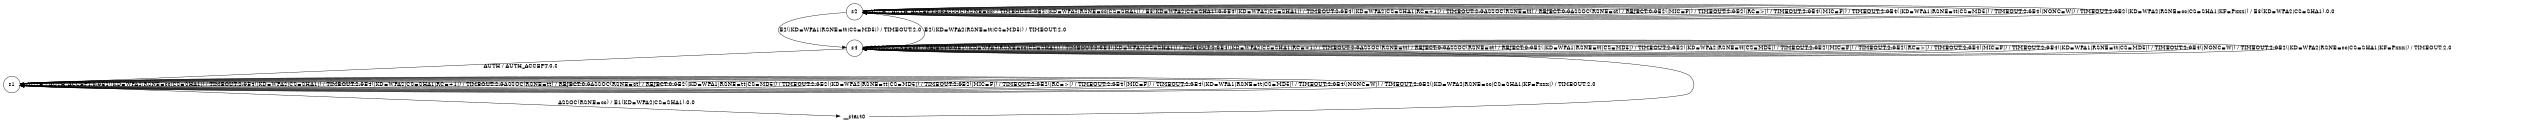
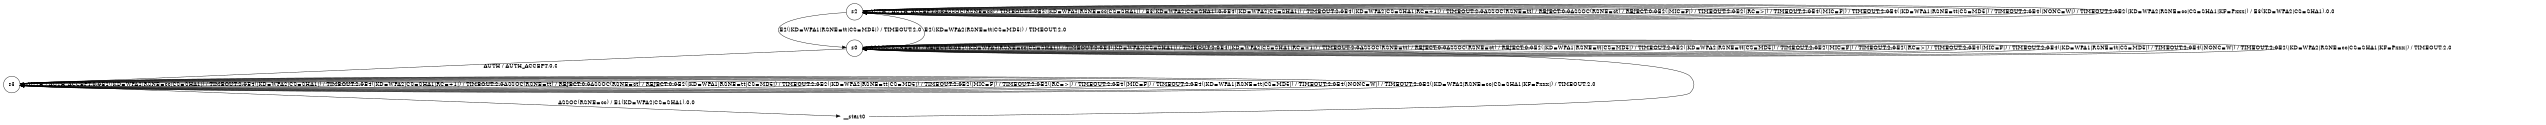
node "s4": label "s4" -> "s0"
node "s1": label "s1" -> "s3"
